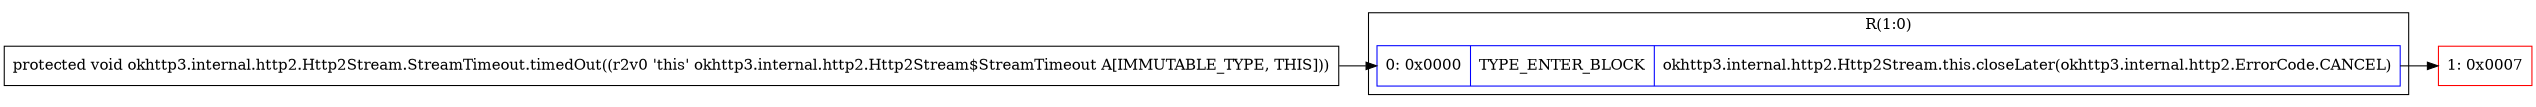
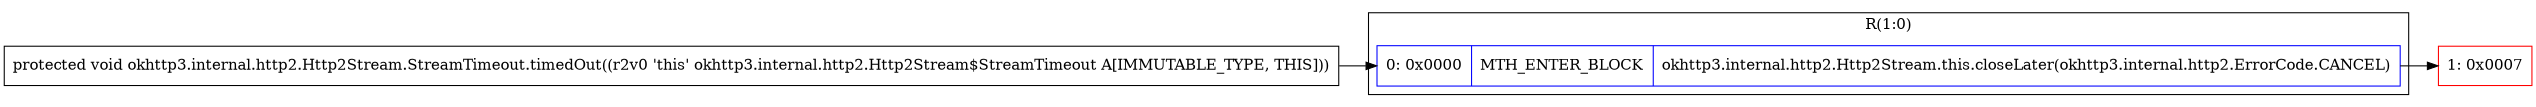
node "0: 0x0000": text "TYPE_ENTER_BLOCK" -> "MTH_ENTER_BLOCK"
